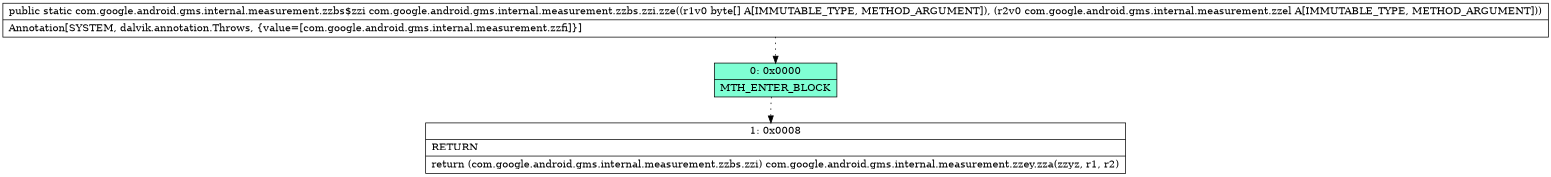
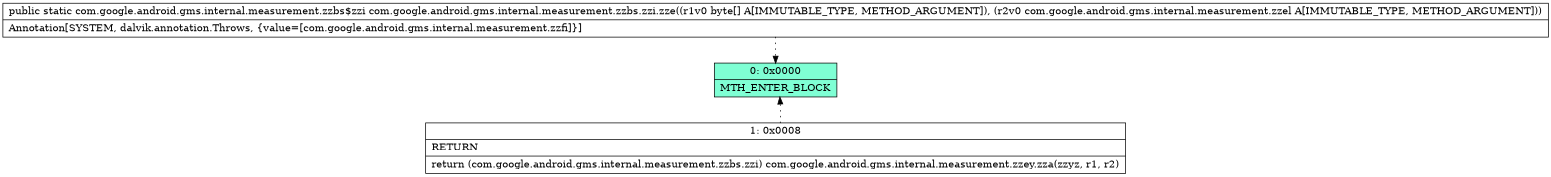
edge "0: 0x0000" -> "1: 0x0008": reversed
